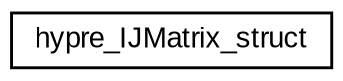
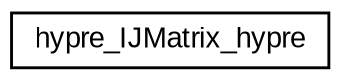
node "hypre_IJMatrix_struct": label "hypre_IJMatrix_struct" -> "hypre_IJMatrix_hypre"
